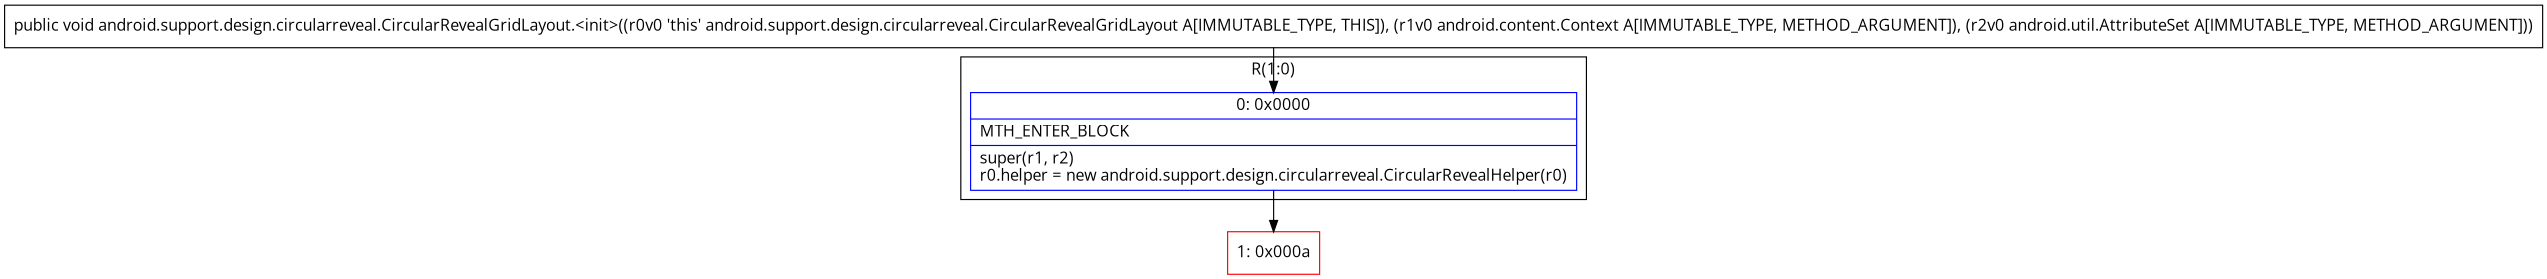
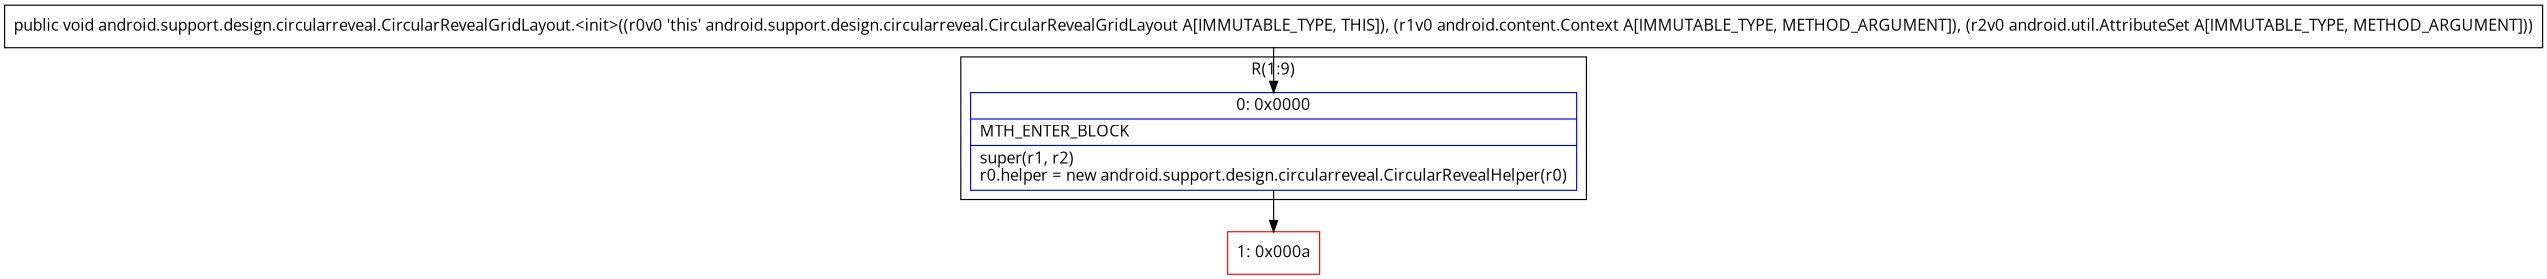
cluster "R(1:0)": label "R(1:0)" -> "R(1:9)"
